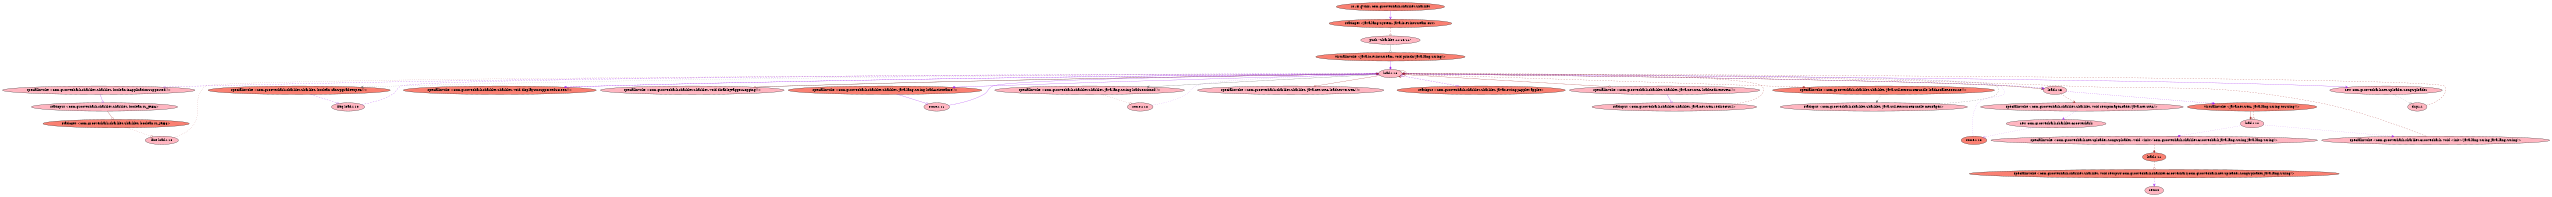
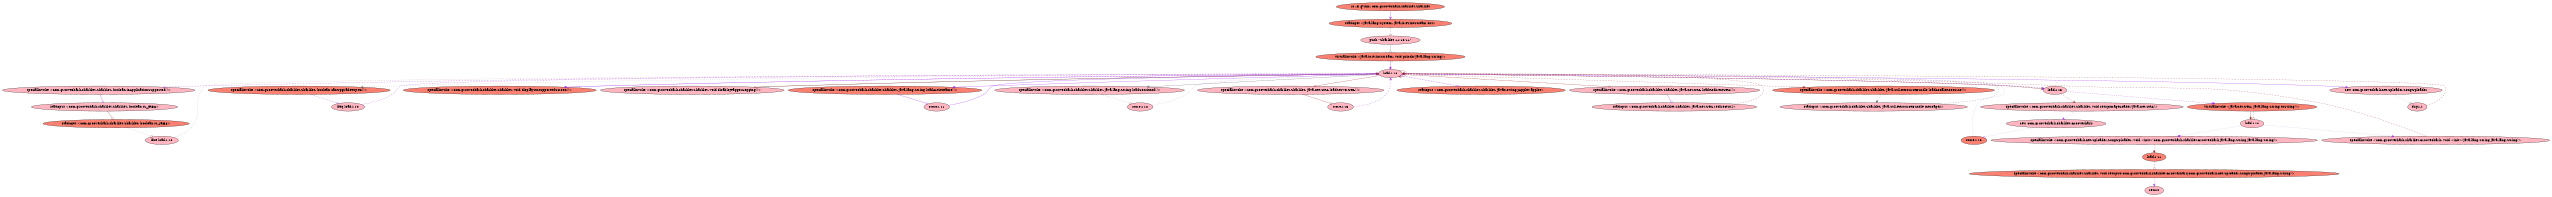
node "store.r r3": added
